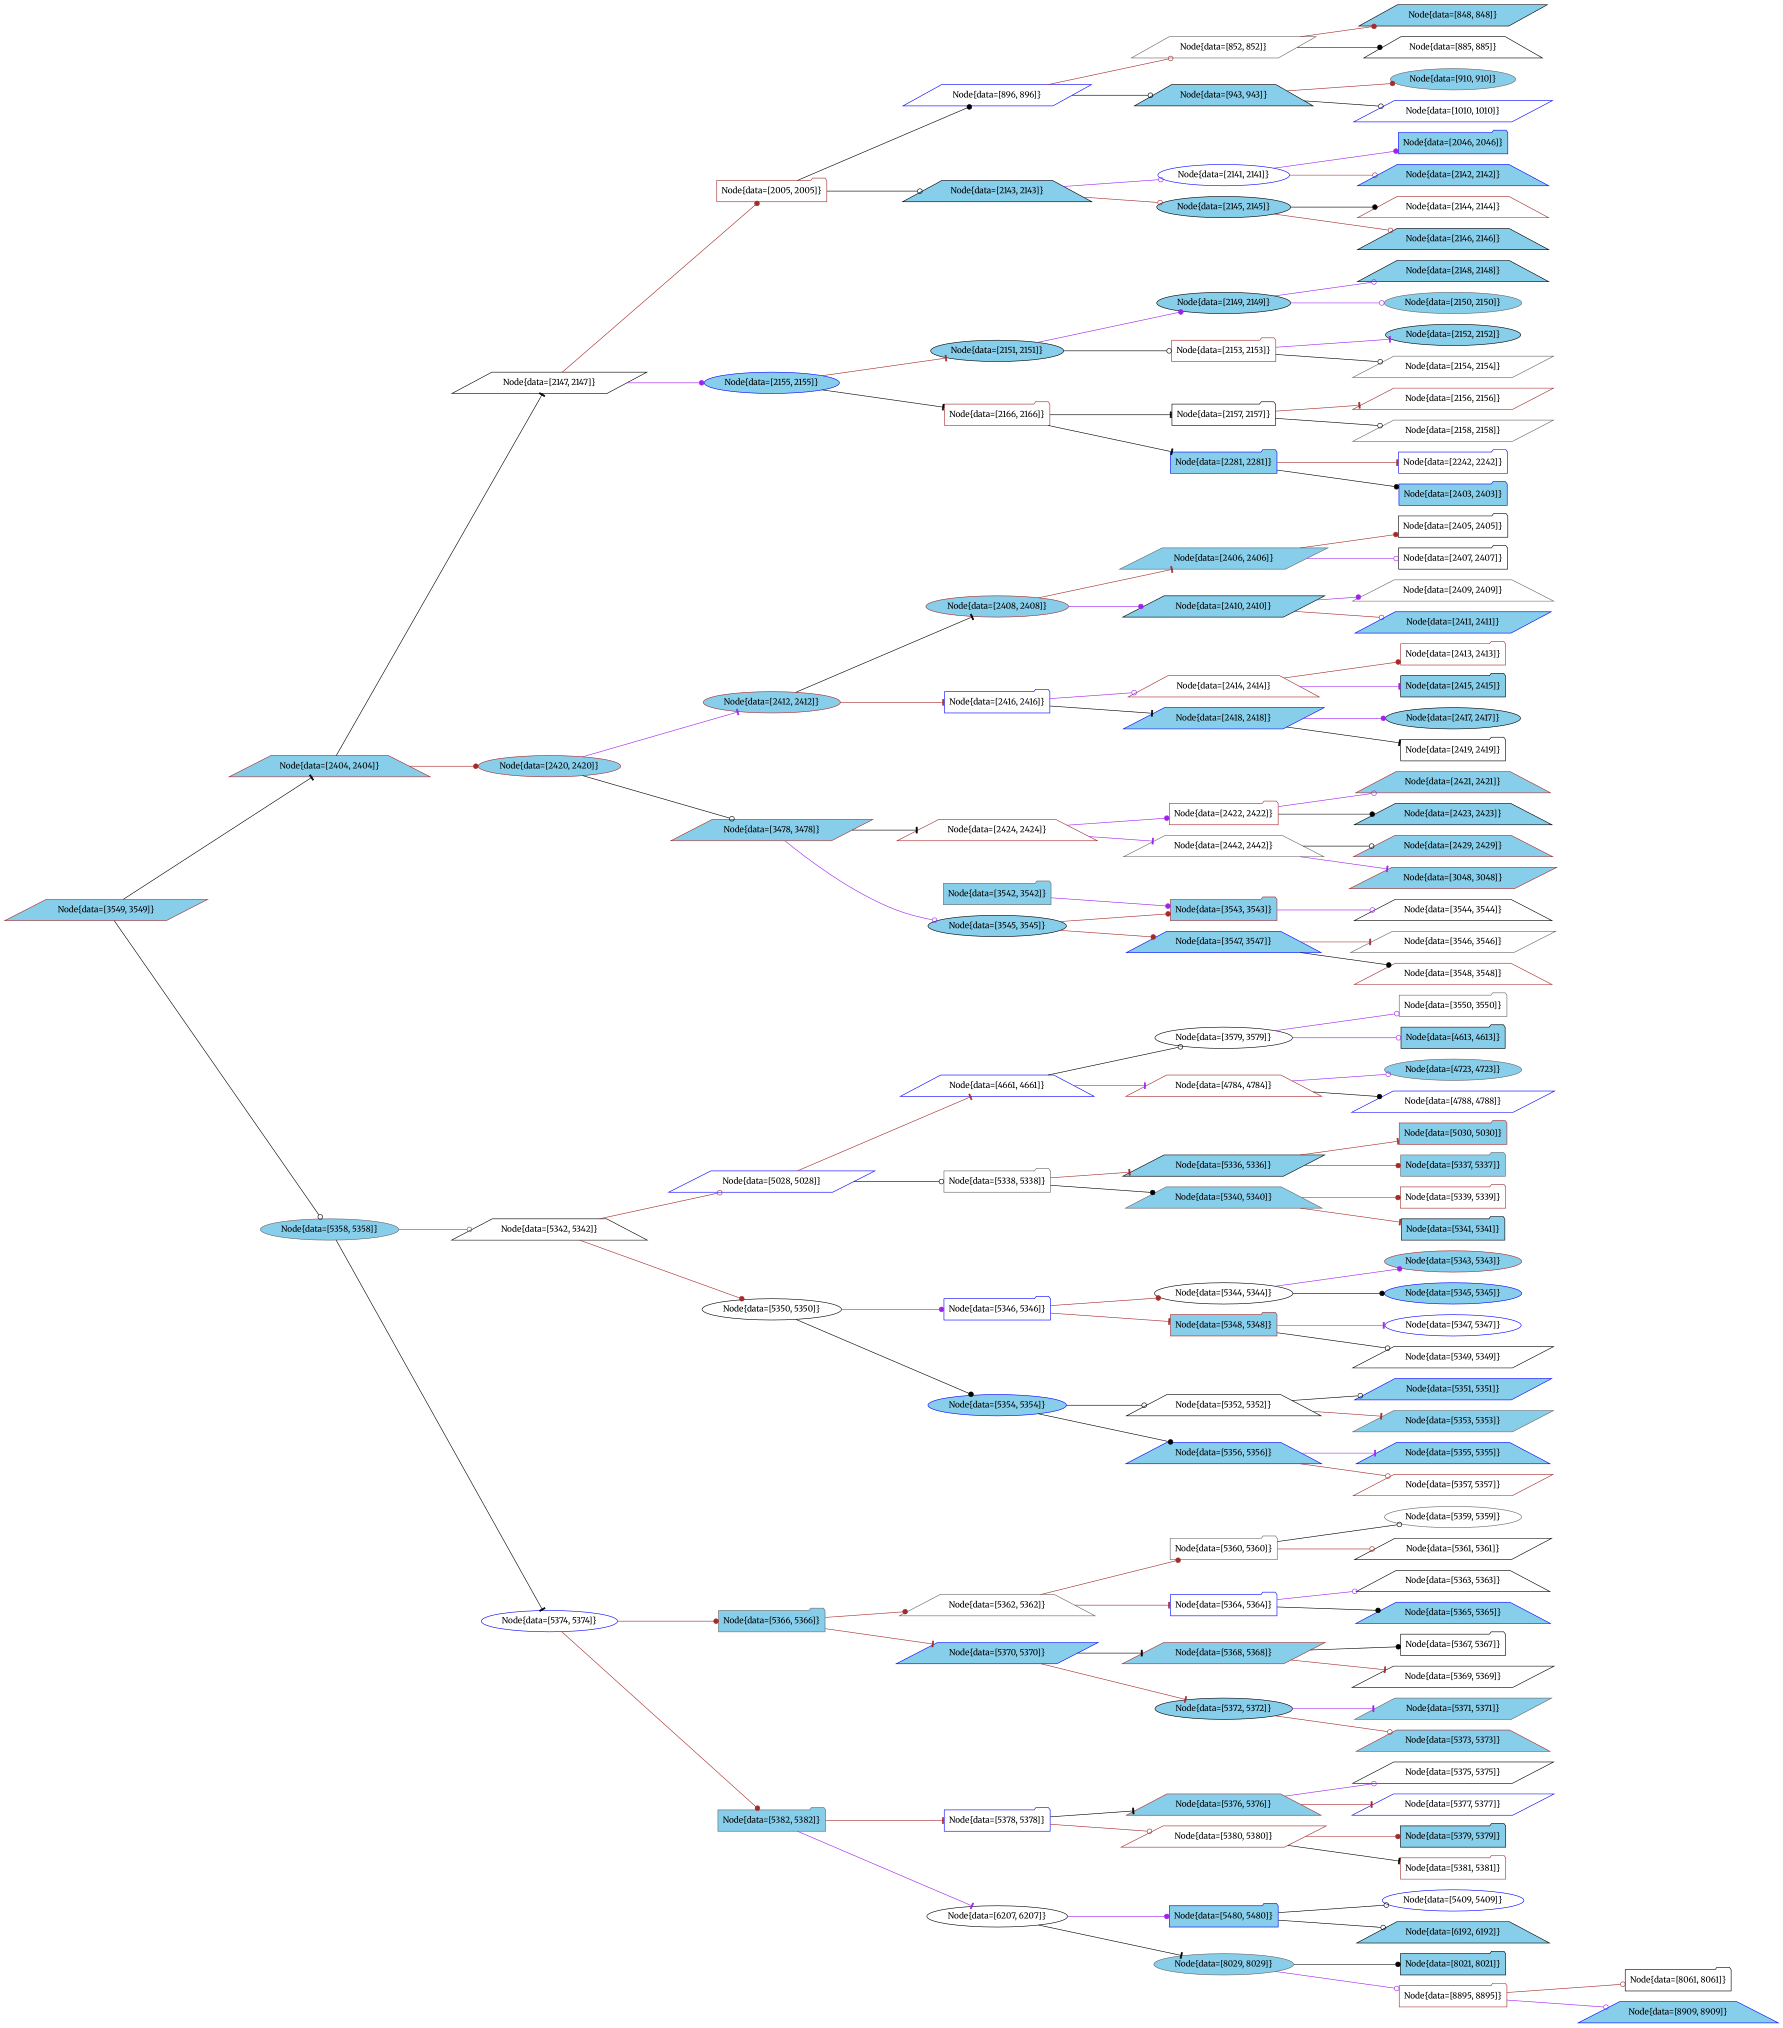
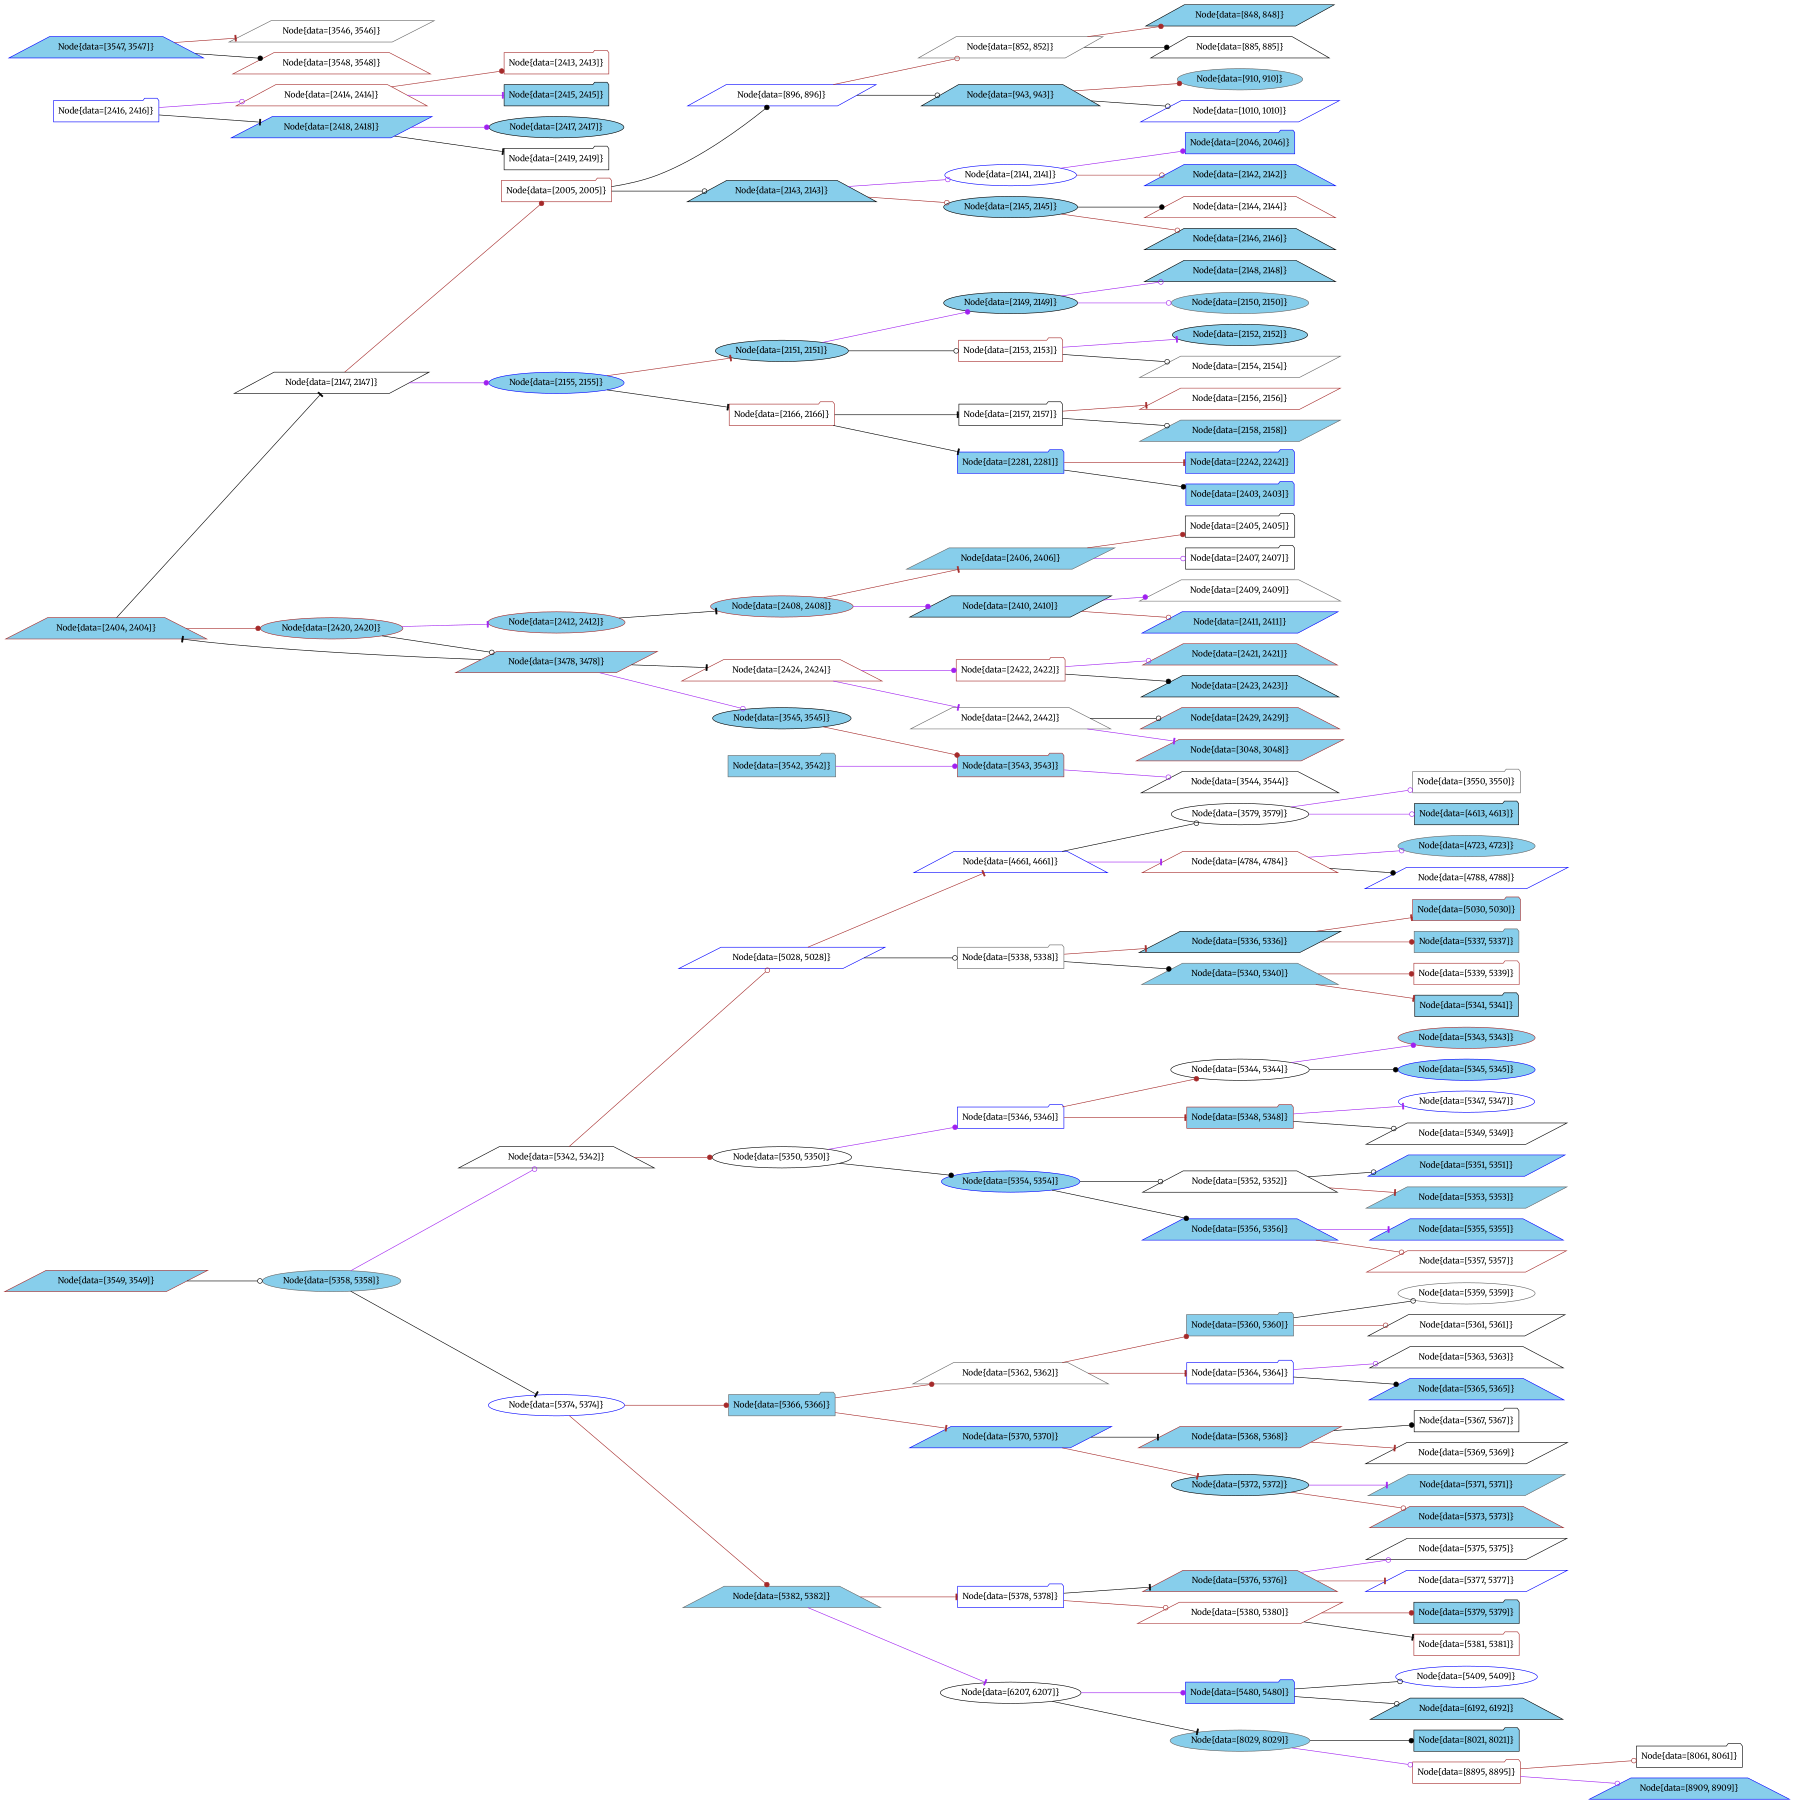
node "Node{data=[2158, 2158]}": fillcolor white -> skyblue
node "Node{data=[2242, 2242]}": fillcolor white -> skyblue
edge "Node{data=[2412, 2412]}" -> "Node{data=[2416, 2416]}": removed
edge "Node{data=[3549, 3549]}" -> "Node{data=[2404, 2404]}": now "Node{data=[3478, 3478]}" -> "Node{data=[2404, 2404]}"
edge "Node{data=[3545, 3545]}" -> "Node{data=[3547, 3547]}": removed
node "Node{data=[5360, 5360]}": fillcolor white -> skyblue
node "Node{data=[5382, 5382]}": shape folder -> trapezium
